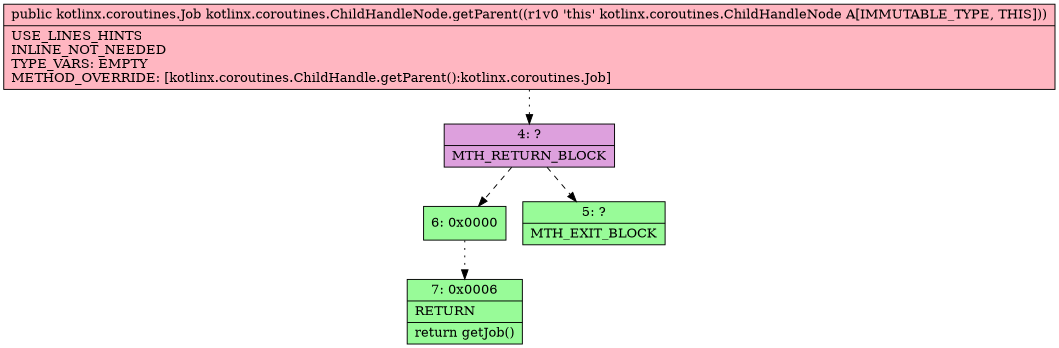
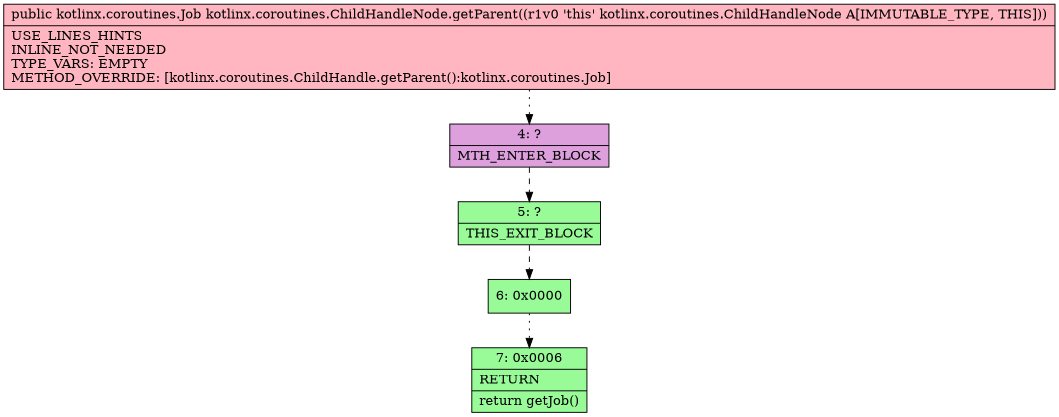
node "4: ?": text "MTH_RETURN_BLOCK" -> "MTH_ENTER_BLOCK"
edge "4: ?" -> "6: 0x0000": now "5: ?" -> "6: 0x0000"
node "5: ?": text "MTH_EXIT_BLOCK" -> "THIS_EXIT_BLOCK"
